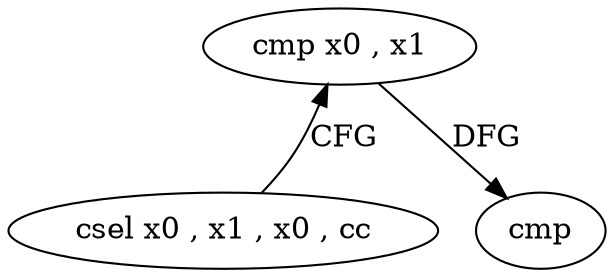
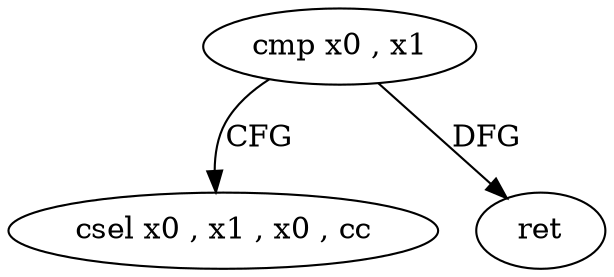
edge "csel x0 , x1 , x0 , cc" -> "cmp x0 , x1": reversed
node "cmp": label "cmp" -> "ret"
